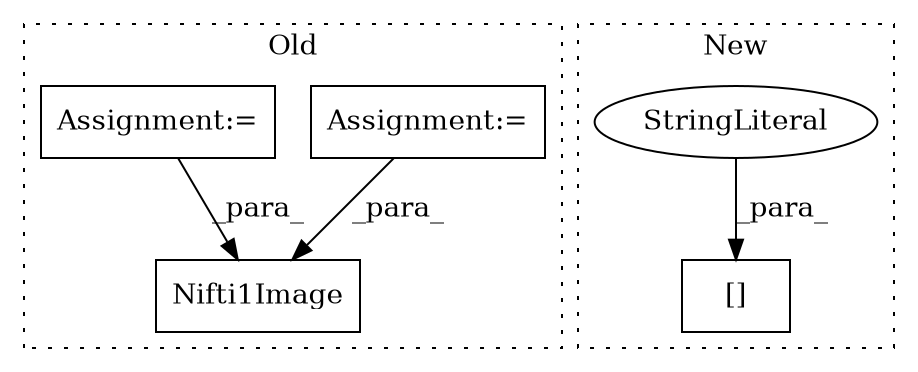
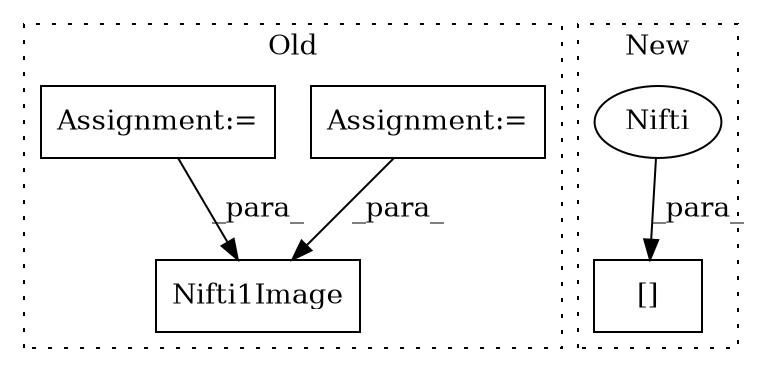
node "StringLiteral": label "StringLiteral" -> "Nifti"
